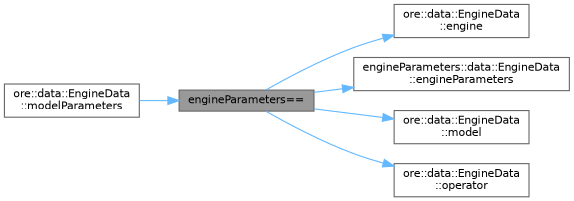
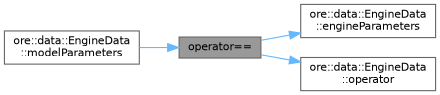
node "ore::data::EngineData ::engine": removed
node "engineParameters::data::EngineData ::engineParameters": label "engineParameters::data::EngineData ::engineParameters" -> "ore::data::EngineData ::engineParameters"
node "engineParameters==": label "engineParameters==" -> "operator=="
node "ore::data::EngineData ::model": removed
